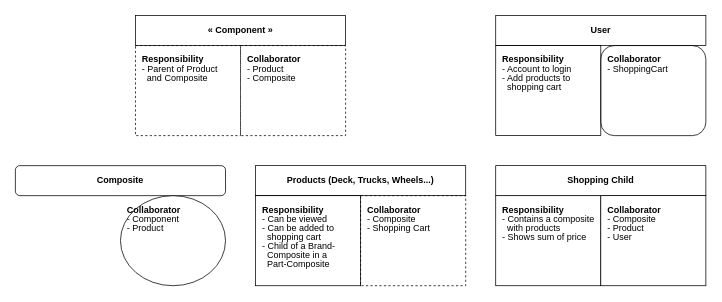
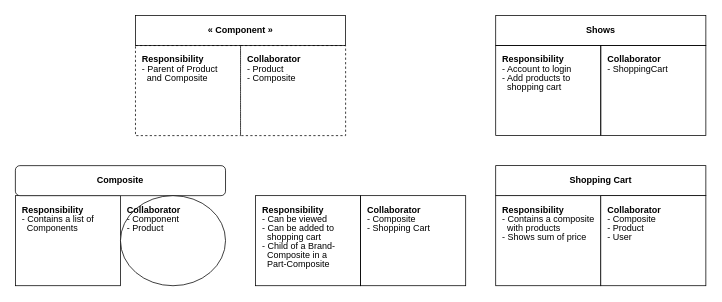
node "User": label "User" -> "Shows"
node "Collaborator - ShoppingCart": shape rounded rectangle -> rectangle
node "Products (Deck, Trucks, Wheels...)": removed
node "Shopping Child": label "Shopping Child" -> "Shopping Cart"
node "Responsibility - Contains a list of Components": added
node "Collaborator - Composite - Shopping Cart": style dashed -> solid
